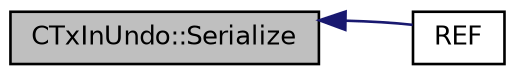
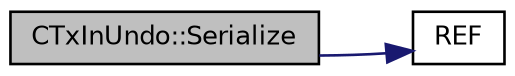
edge "REF" -> "CTxInUndo::Serialize": reversed
